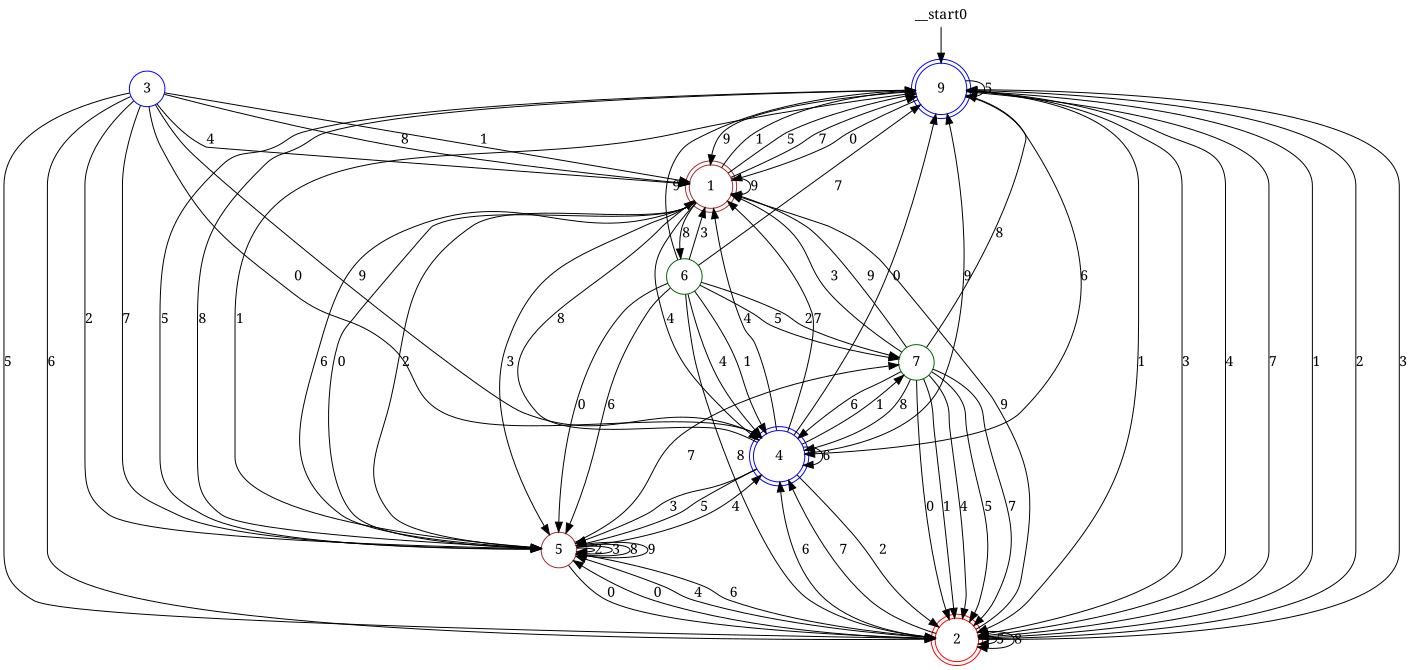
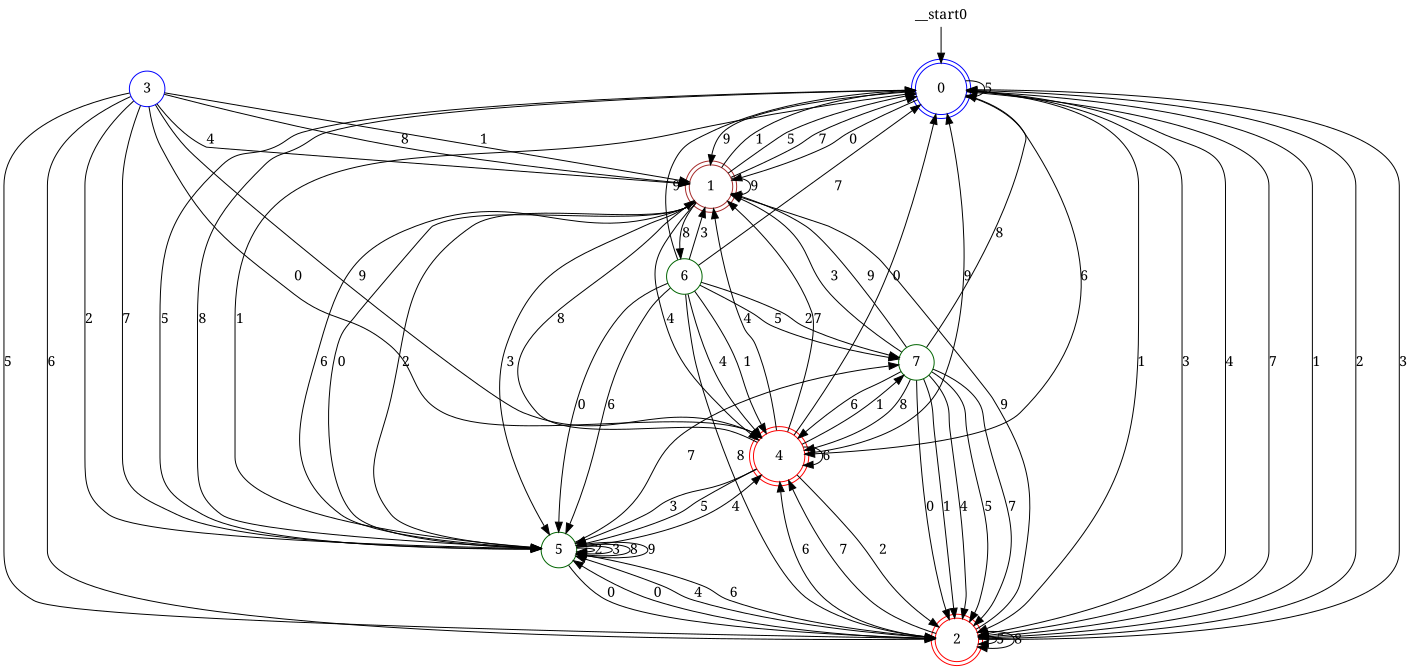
node "9": label "9" -> "0"
node "4": color blue -> red
node "5": color brown -> darkgreen
